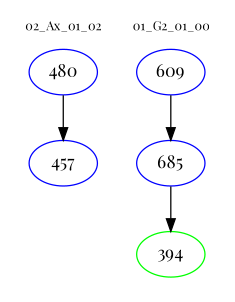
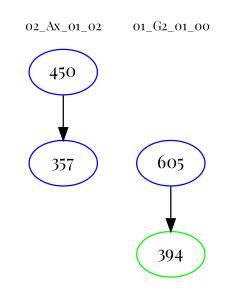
node "480": label "480" -> "450"
node "609": removed
node "457": label "457" -> "357"
node "685": label "685" -> "605"
